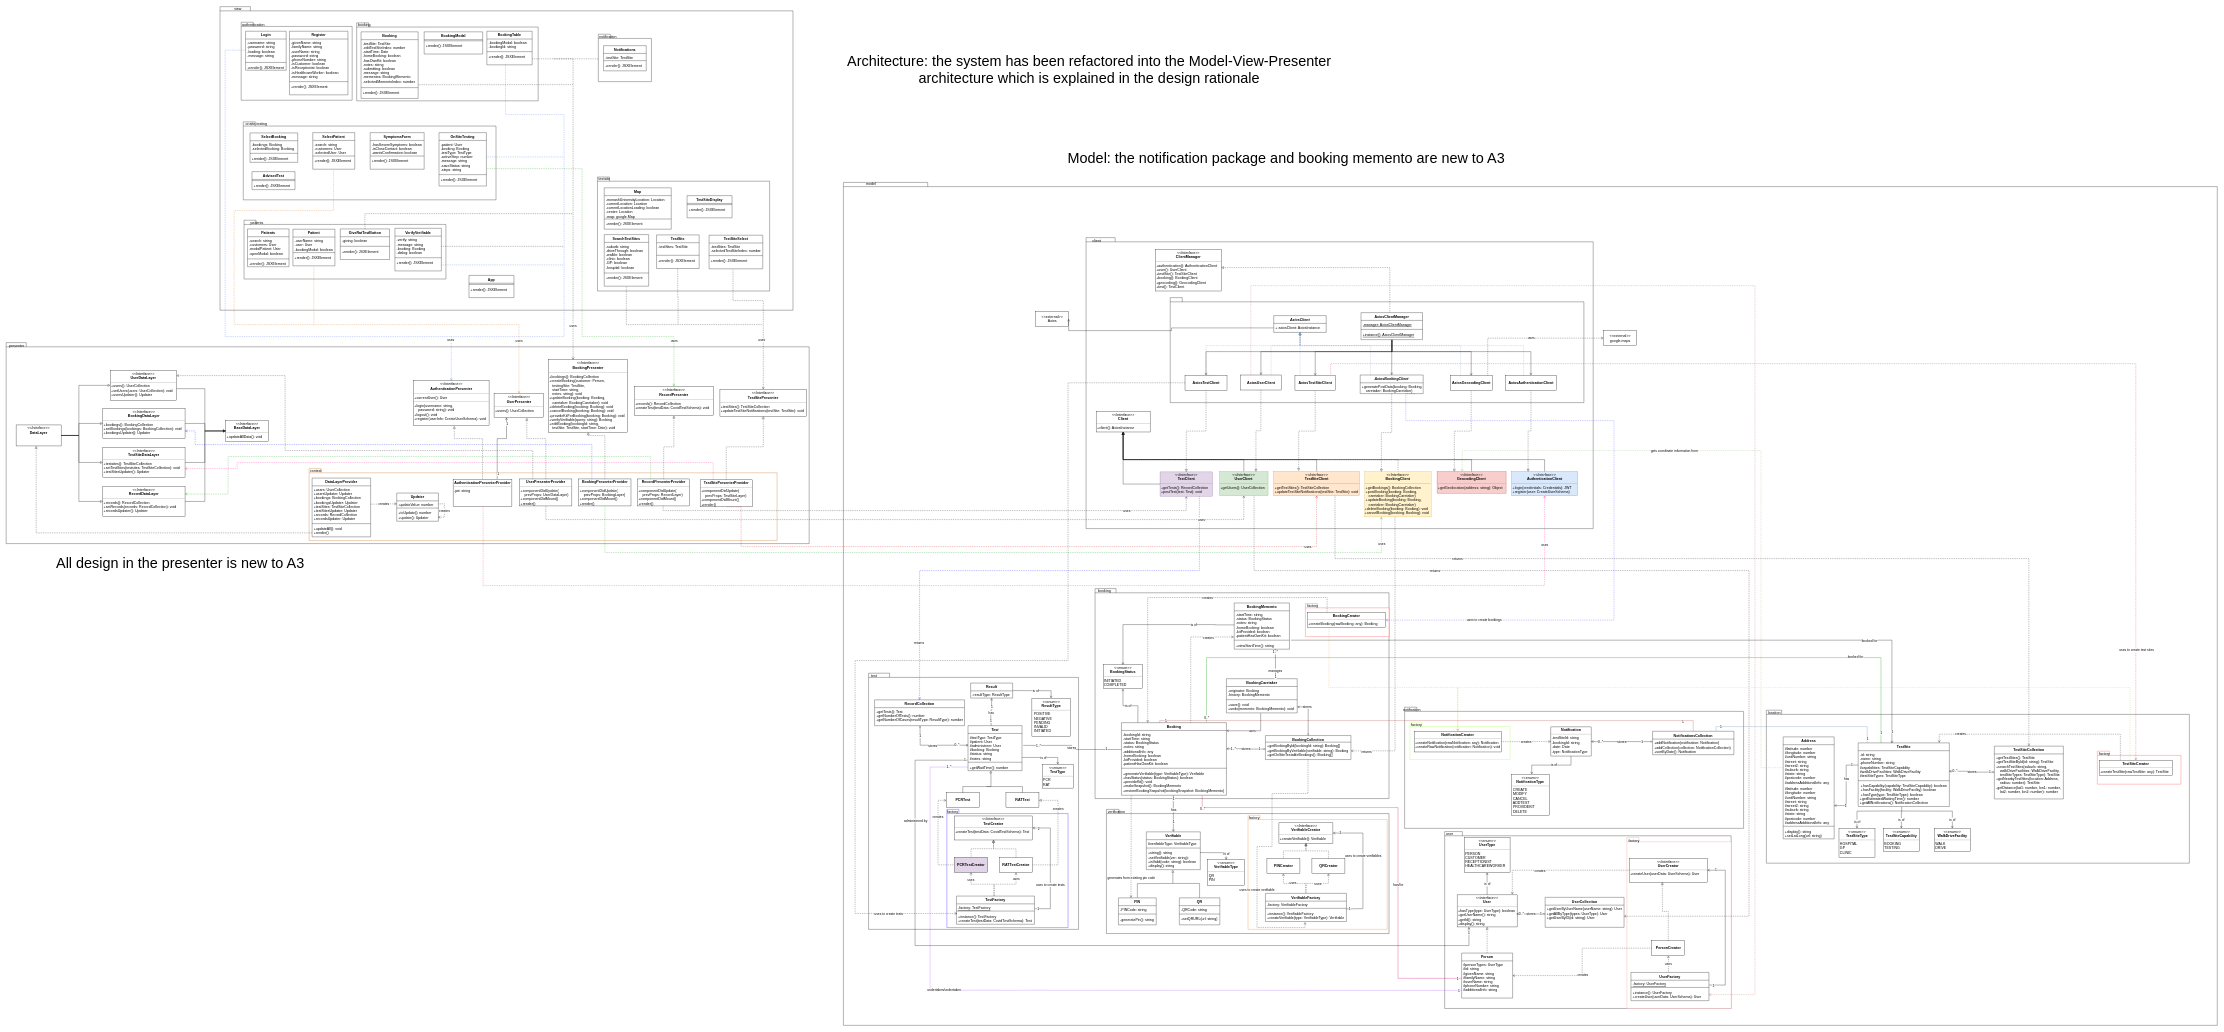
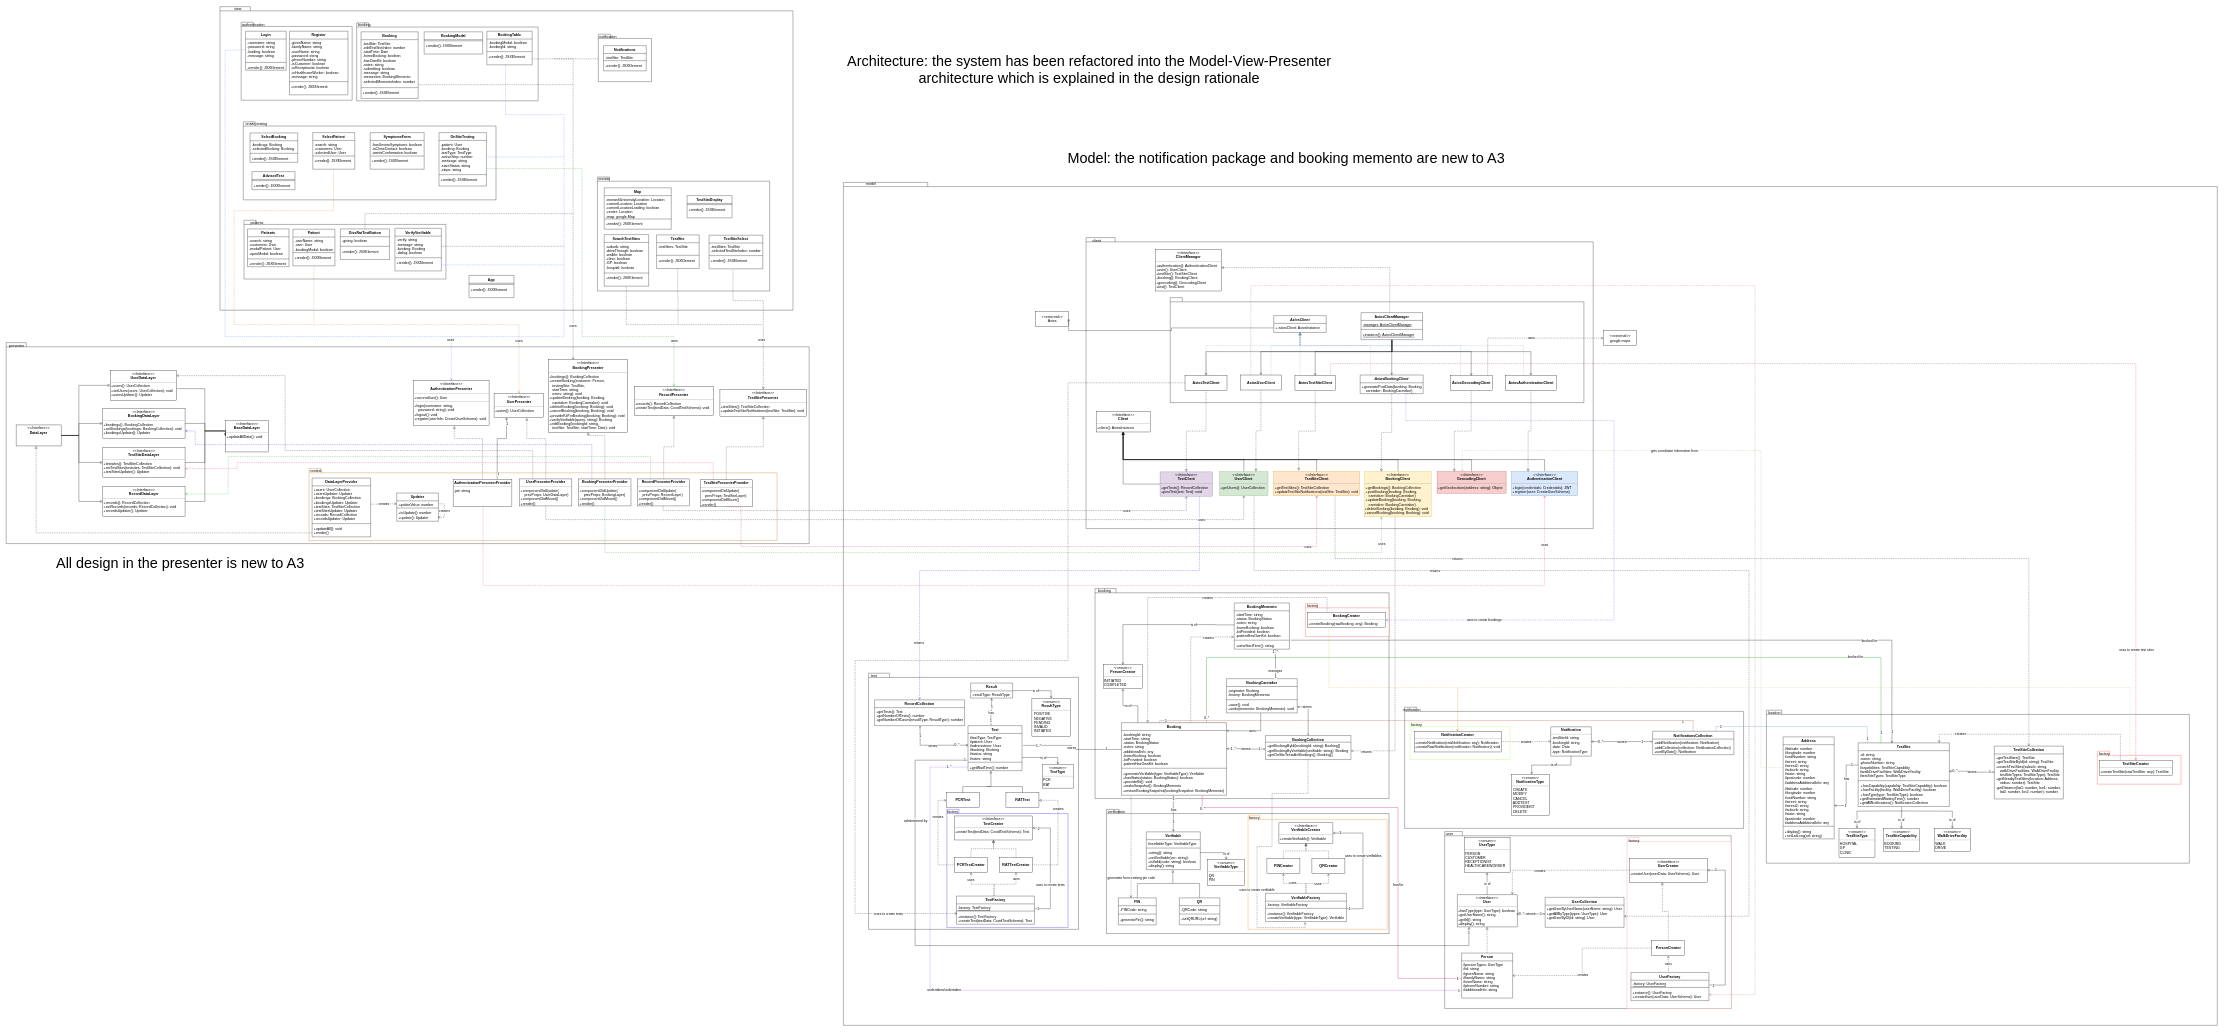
node "<<Interface>> BaseDataLayer +updateAllData(): void": size 42x21 -> 42x32
edge "<<Interface>> BookingClient +getBookings(): BookingCollection +postBooking(booking: Booking, caretaker: BookingCaretaker) +updateBooking(booking: Booking, caretaker: BookingCaretaker) +deleteBooking(booking: Booking): void +cancelBooking(booking: Booking): void" -> "<<Interface>> Client +client(): AxiosInstance": style dashed -> solid
node "<<enum>> BookingStatus INITIATED COMPLETED": label "<<enum>> BookingStatus INITIATED COMPLETED" -> "<<enum>> PersonCreator INITIATED COMPLETED"
node "PCRTestCreator": fillcolor #e1d5e7 -> #ffffff
